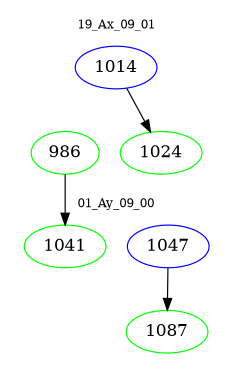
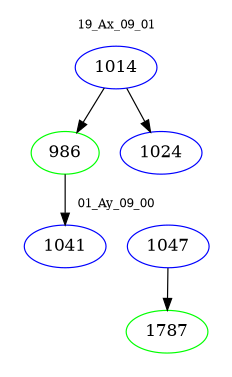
edge "1014" -> "986": added
node "1024": color green -> blue
node "1041": color green -> blue
node "1087": label "1087" -> "1787"
